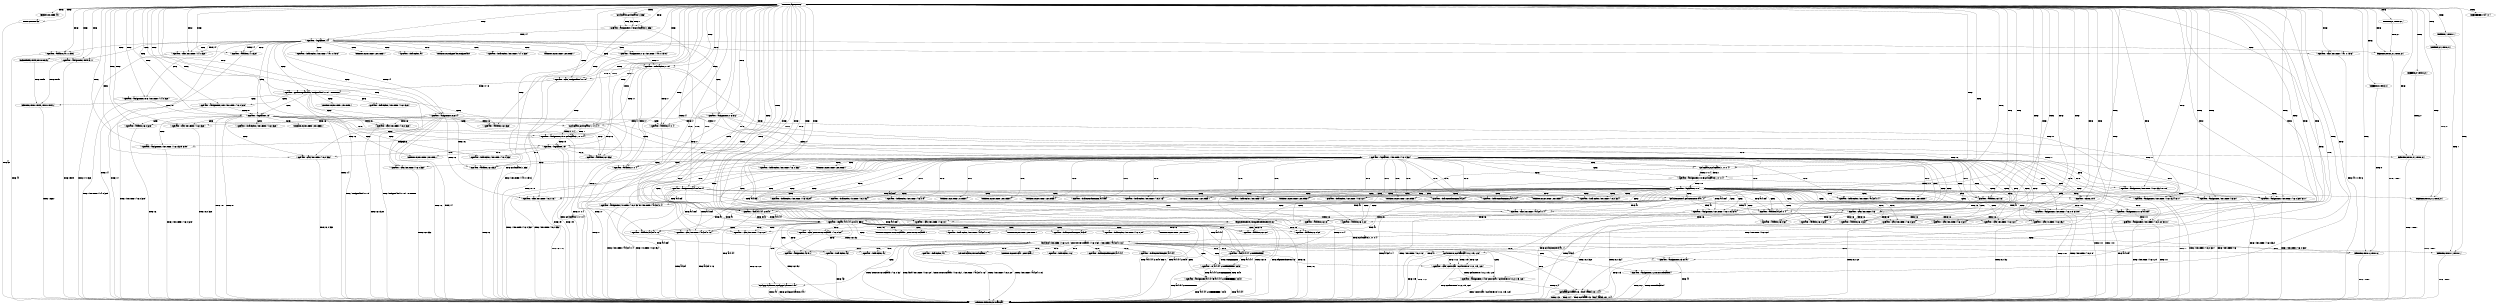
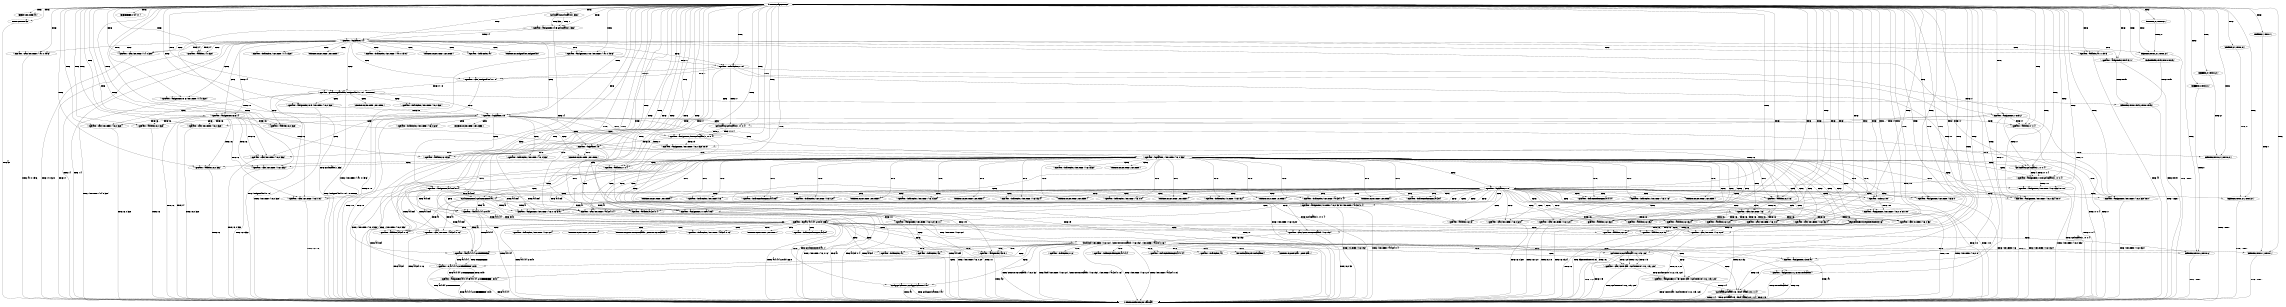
node "(tftp_set_timeouts,unsigned_set_timeouts(v6))": label "(tftp_set_timeouts,unsigned_set_timeouts(v6))" -> "(tftp_set_timeouts,tftp_set_timeouts(v6))"
edge "(<operator>.subtraction,v7 - 8)" -> "(METHOD_RETURN,int __fastcall)": removed, label "DDG: v7"
